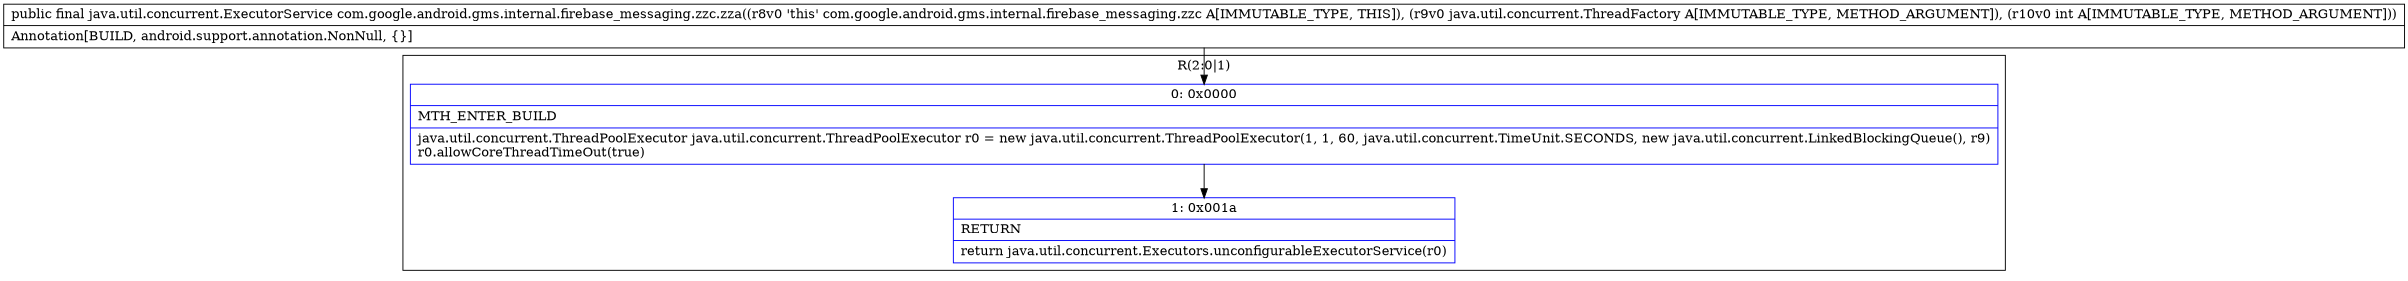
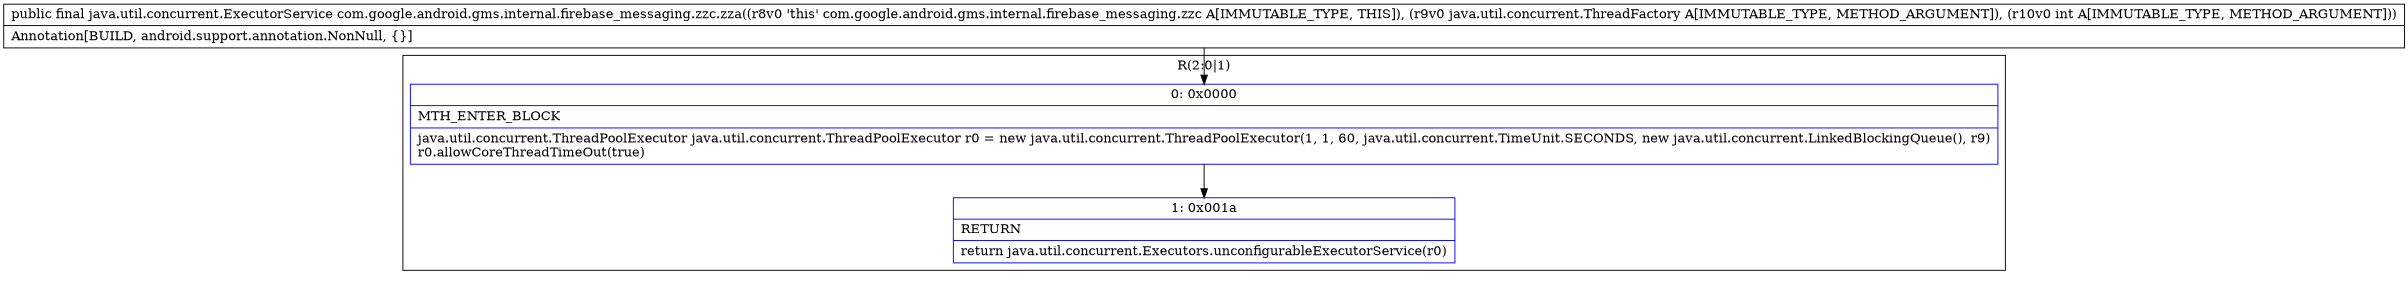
node "0: 0x0000": text "MTH_ENTER_BUILD" -> "MTH_ENTER_BLOCK"
